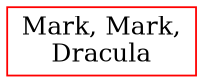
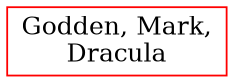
node "Mark, Mark, Dracula": label "Mark, Mark, Dracula" -> "Godden, Mark, Dracula"
